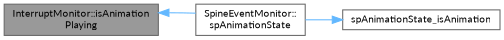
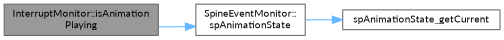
edge "SpineEventMonitor:: spAnimationState" -> "InterruptMonitor::isAnimation Playing": reversed
node "spAnimationState_isAnimation": label "spAnimationState_isAnimation" -> "spAnimationState_getCurrent"
